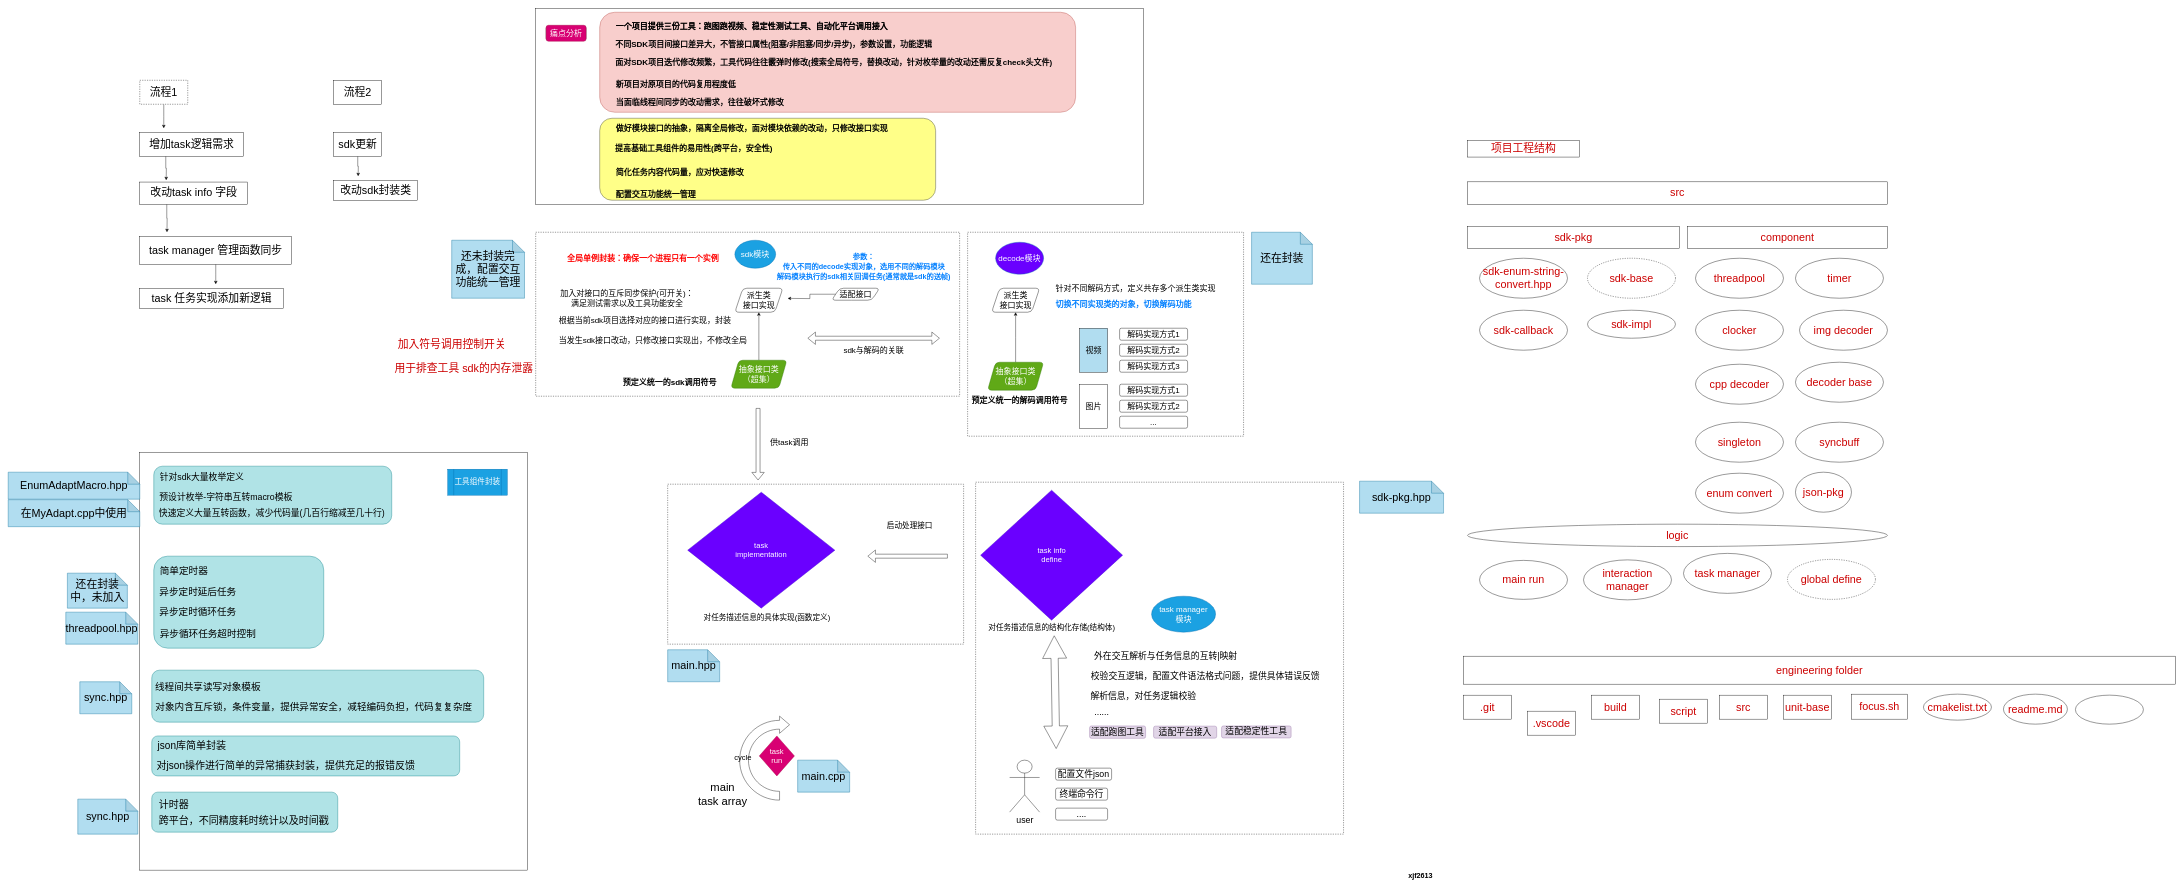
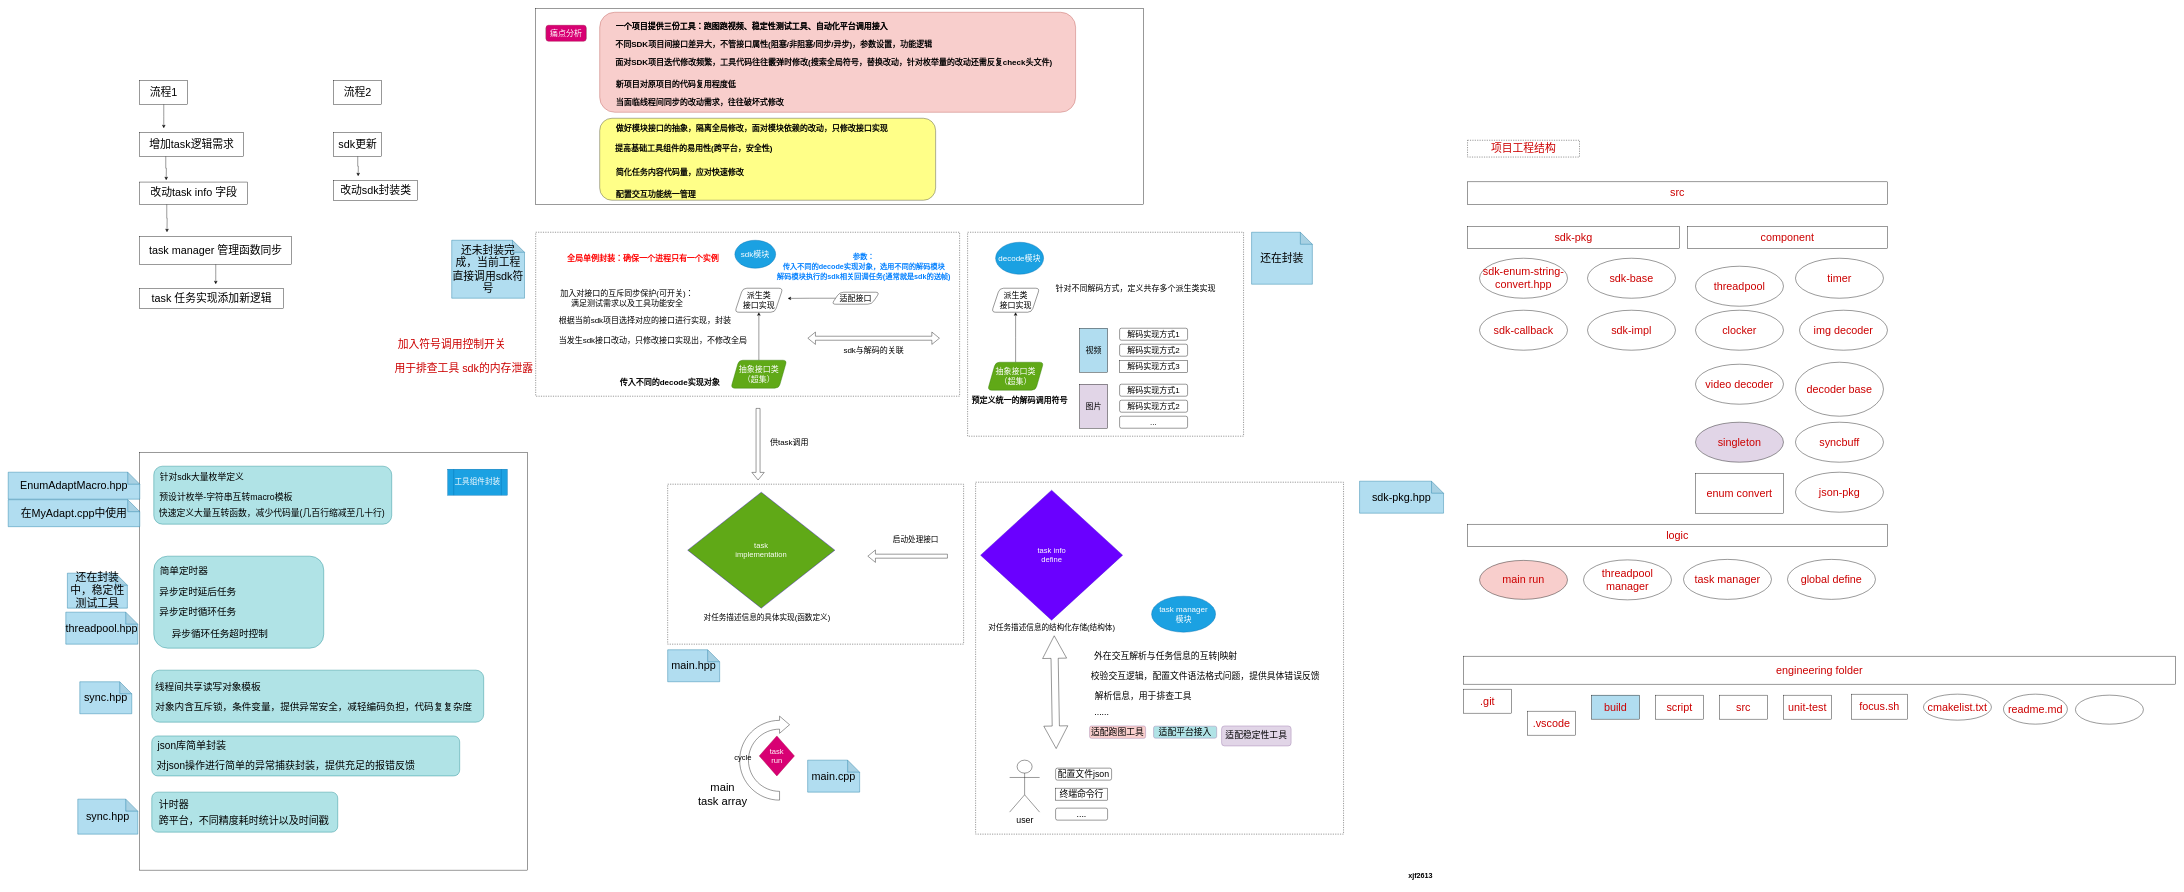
node "流程1": style dashed -> solid
node "项目工程结构": style solid -> dashed
node "decode模块": fillcolor #6a00ff -> #1ba1e2
node "还未封装完成，配置交互功能统一管理": label "还未封装完成，配置交互功能统一管理" -> "还未封装完成，当前工程直接调用sdk符号"
node "sdk-base": style dashed -> solid
node "threadpool": moved (1740, 278) -> (1740, 286)
node "适配接口": moved (856, 294) -> (856, 298)
node "切换不同实现类的对象，切换解码功能": removed
node "sdk-impl": size 88x28 -> 88x40
node "解码实现方式3": shape rounded rectangle -> rectangle
node "预定义统一的sdk调用符号": label "预定义统一的sdk调用符号" -> "传入不同的decode实现对象"
node "decoder base": size 88x40 -> 88x54
node "cpp decoder": label "cpp decoder" -> "video decoder"
node "图片": fillcolor #ffffff -> #e1d5e7
node "singleton": fillcolor #ffffff -> #e1d5e7
node "json-pkg": size 56x40 -> 88x40
node "enum convert": shape ellipse -> rectangle
node "启动处理接口": moved (910, 526) -> (916, 540)
node "logic": shape ellipse -> rectangle
node "task implementation": fillcolor #6a00ff -> #60a917
node "task manager": moved (1728, 573) -> (1728, 579)
node "global define": style dashed -> solid
node "main run": fillcolor #ffffff -> #f8cecc
node "interaction manager": label "interaction manager" -> "threadpool manager"
node "还在封装中，未加入": label "还在封装中，未加入" -> "还在封装中，稳定性测试工具"
node "异步循环任务超时控制": moved (208, 634) -> (220, 634)
node "解析信息，对任务逻辑校验": label "解析信息，对任务逻辑校验" -> "解析信息，用于排查工具"
node ".git": moved (1488, 707) -> (1488, 701)
node "build": fillcolor #ffffff -> #b1ddf0
node "unit-base": label "unit-base" -> "unit-test"
node "script": moved (1684, 711) -> (1680, 707)
node "适配跑图工具": fillcolor #e1d5e7 -> #f8cecc
node "适配平台接入": fillcolor #e1d5e7 -> #b0e3e6
node "适配稳定性工具": size 70x12 -> 70x20
node "main.cpp": moved (824, 776) -> (834, 776)
node "终端命令行": shape rounded rectangle -> rectangle
